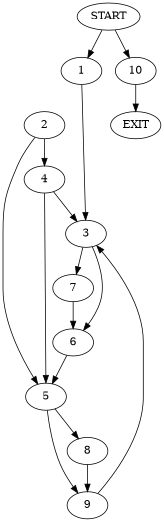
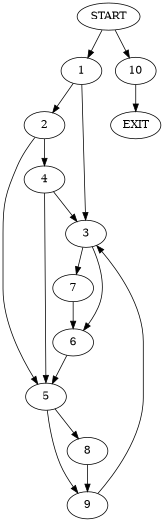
edge "1" -> "2": added
